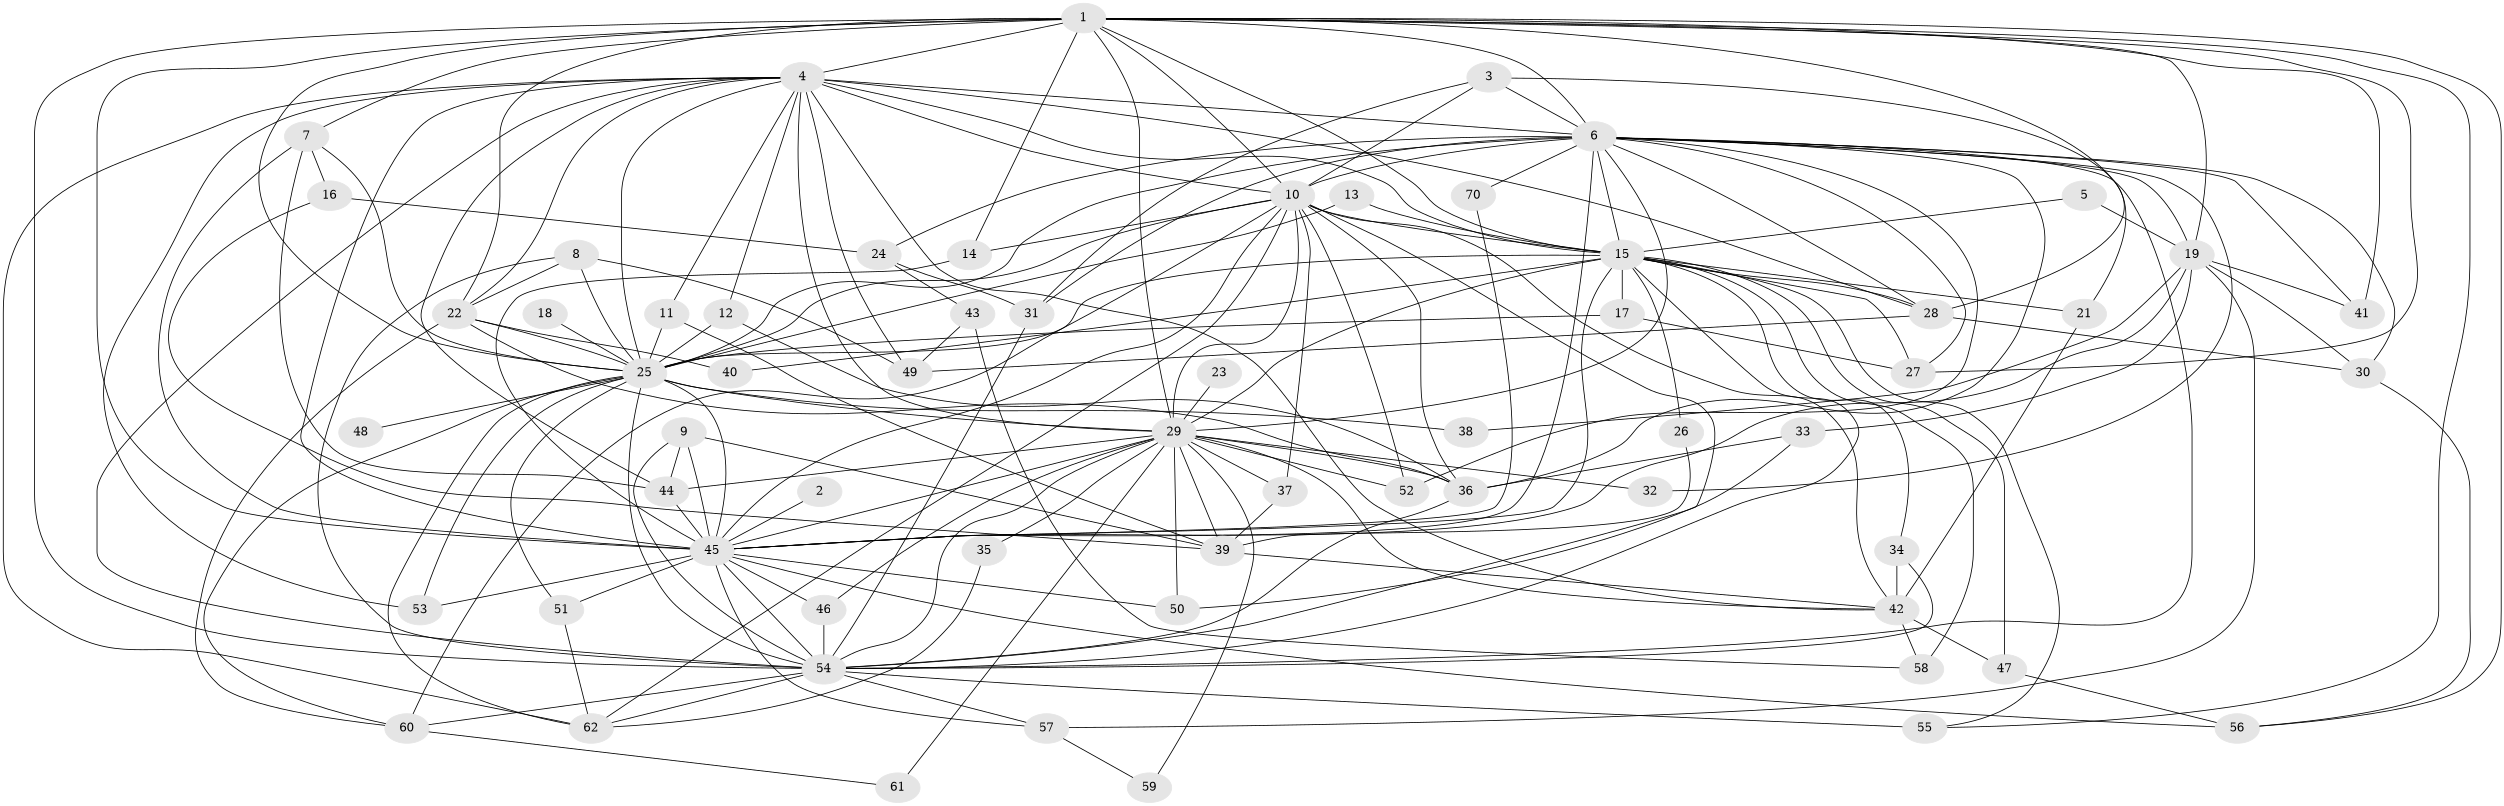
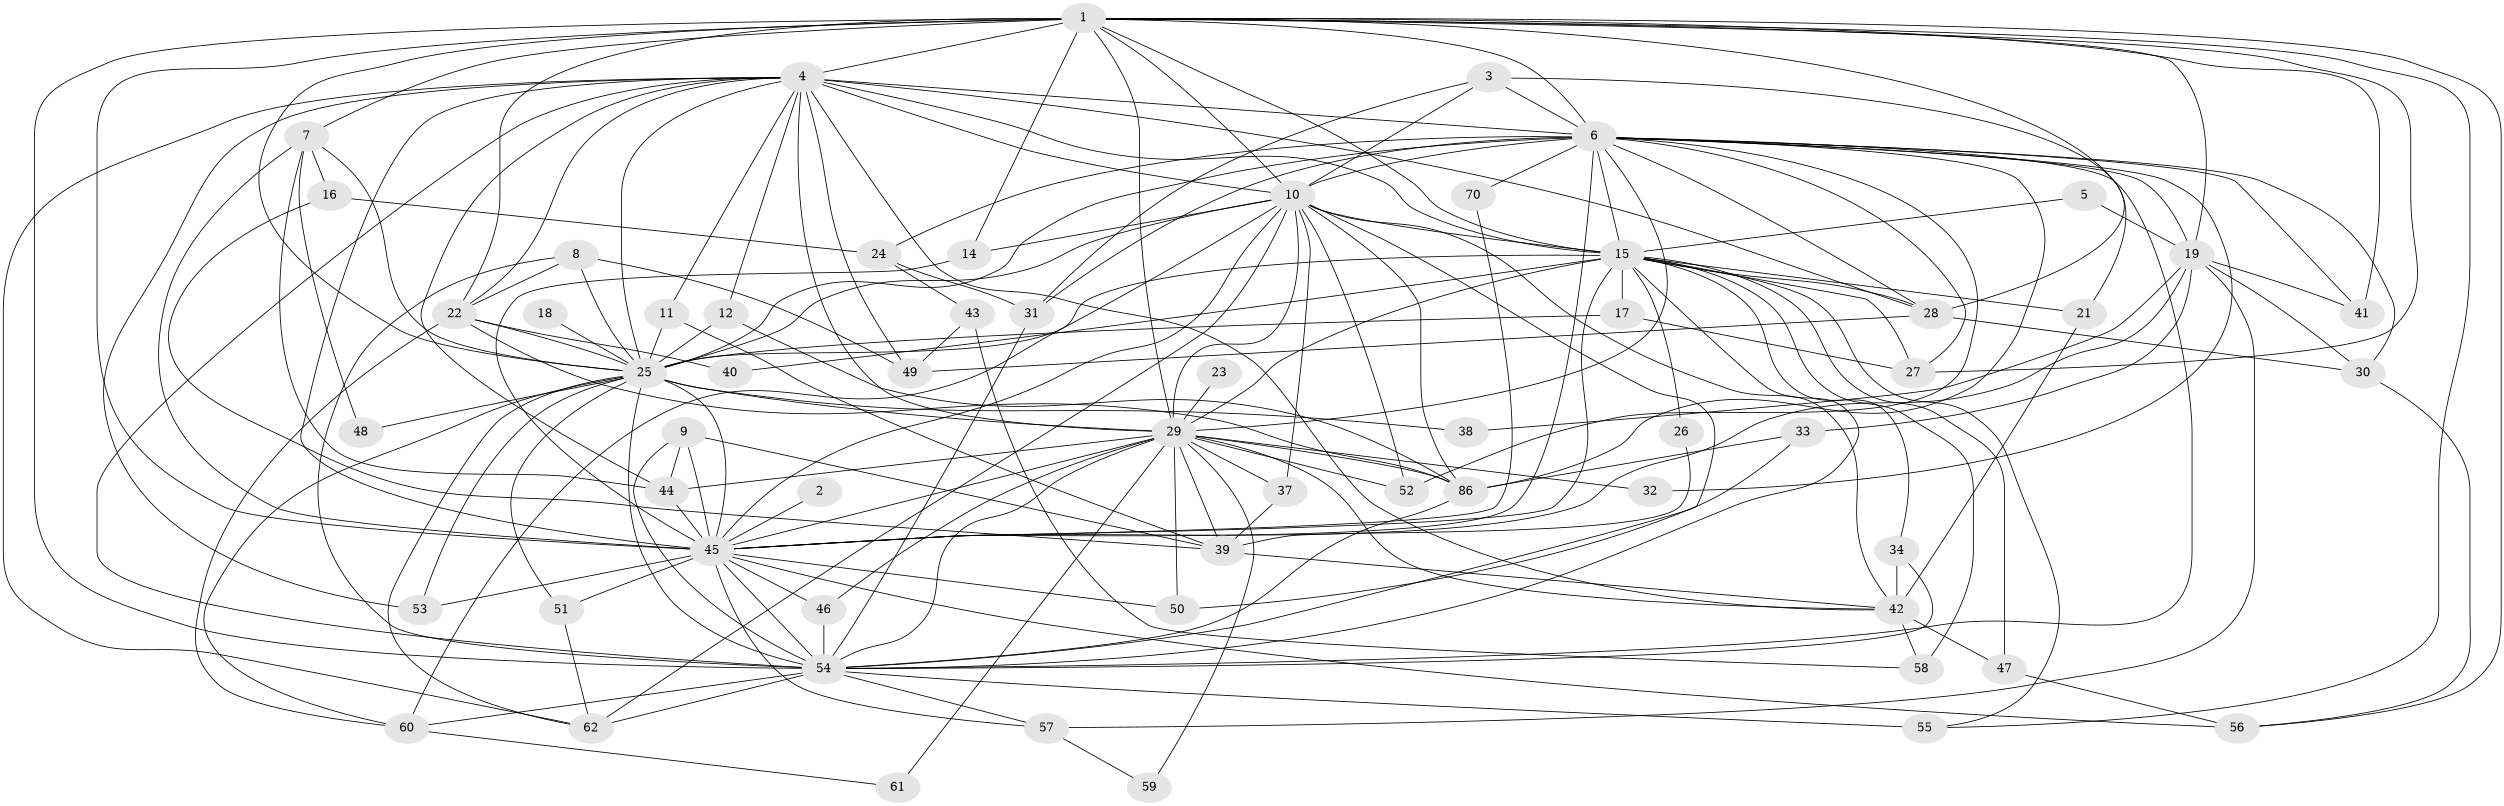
node "13": removed
edge "7" -- "48": added
node "36": label "36" -> "86"
node "35": removed
